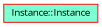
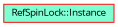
node "Instance::Instance": label "Instance::Instance" -> "RefSpinLock::Instance"
